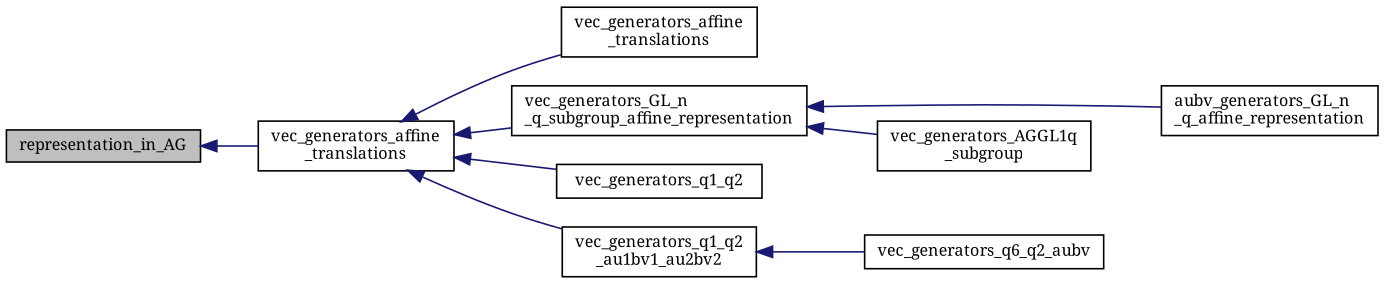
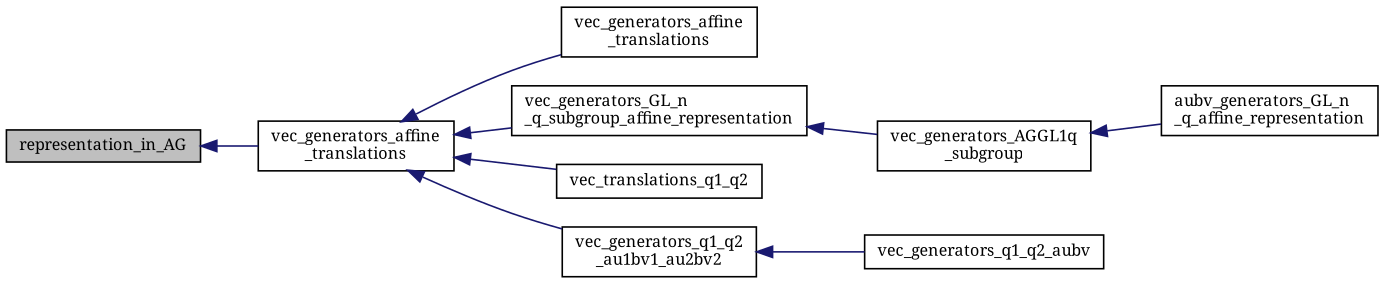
edge "aubv_generators_GL_n _q_affine_representation" -> "vec_generators_GL_n _q_subgroup_affine_representation": now "aubv_generators_GL_n _q_affine_representation" -> "vec_generators_AGGL1q _subgroup"
node "vec_generators_q1_q2": label "vec_generators_q1_q2" -> "vec_translations_q1_q2"
node "vec_generators_q6_q2_aubv": label "vec_generators_q6_q2_aubv" -> "vec_generators_q1_q2_aubv"
